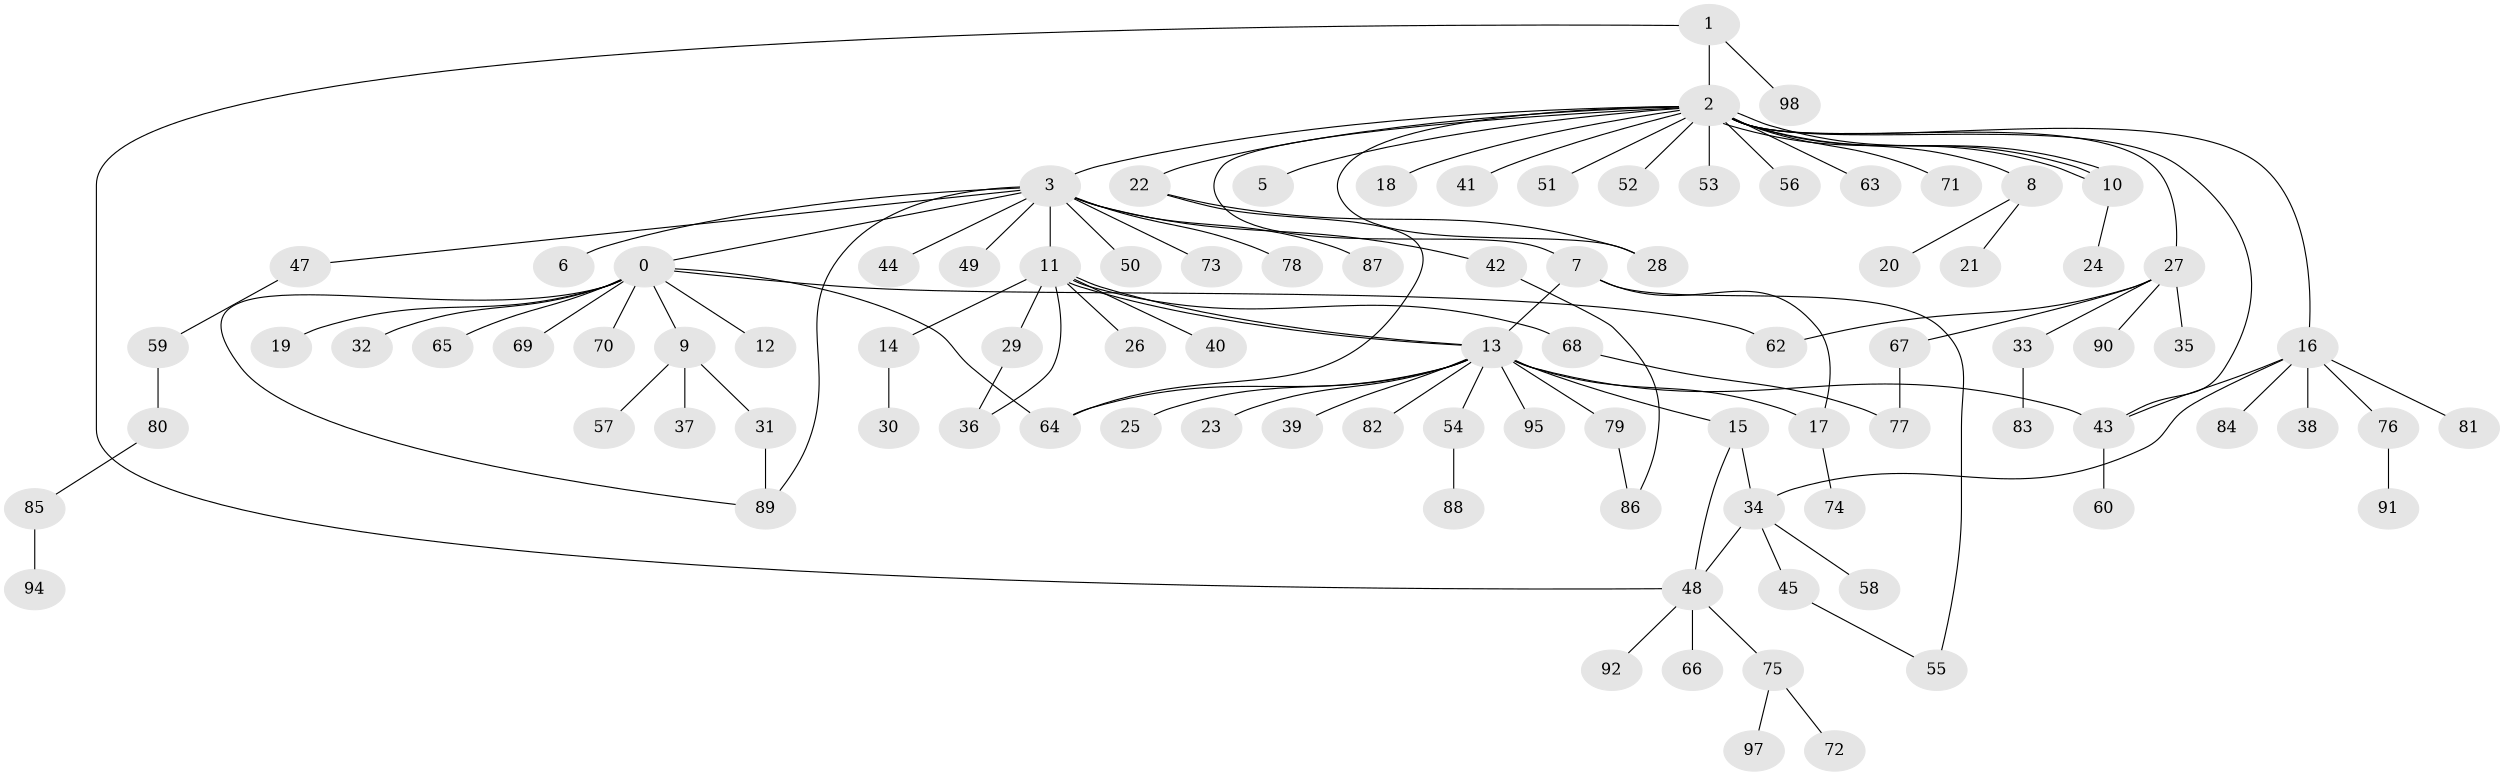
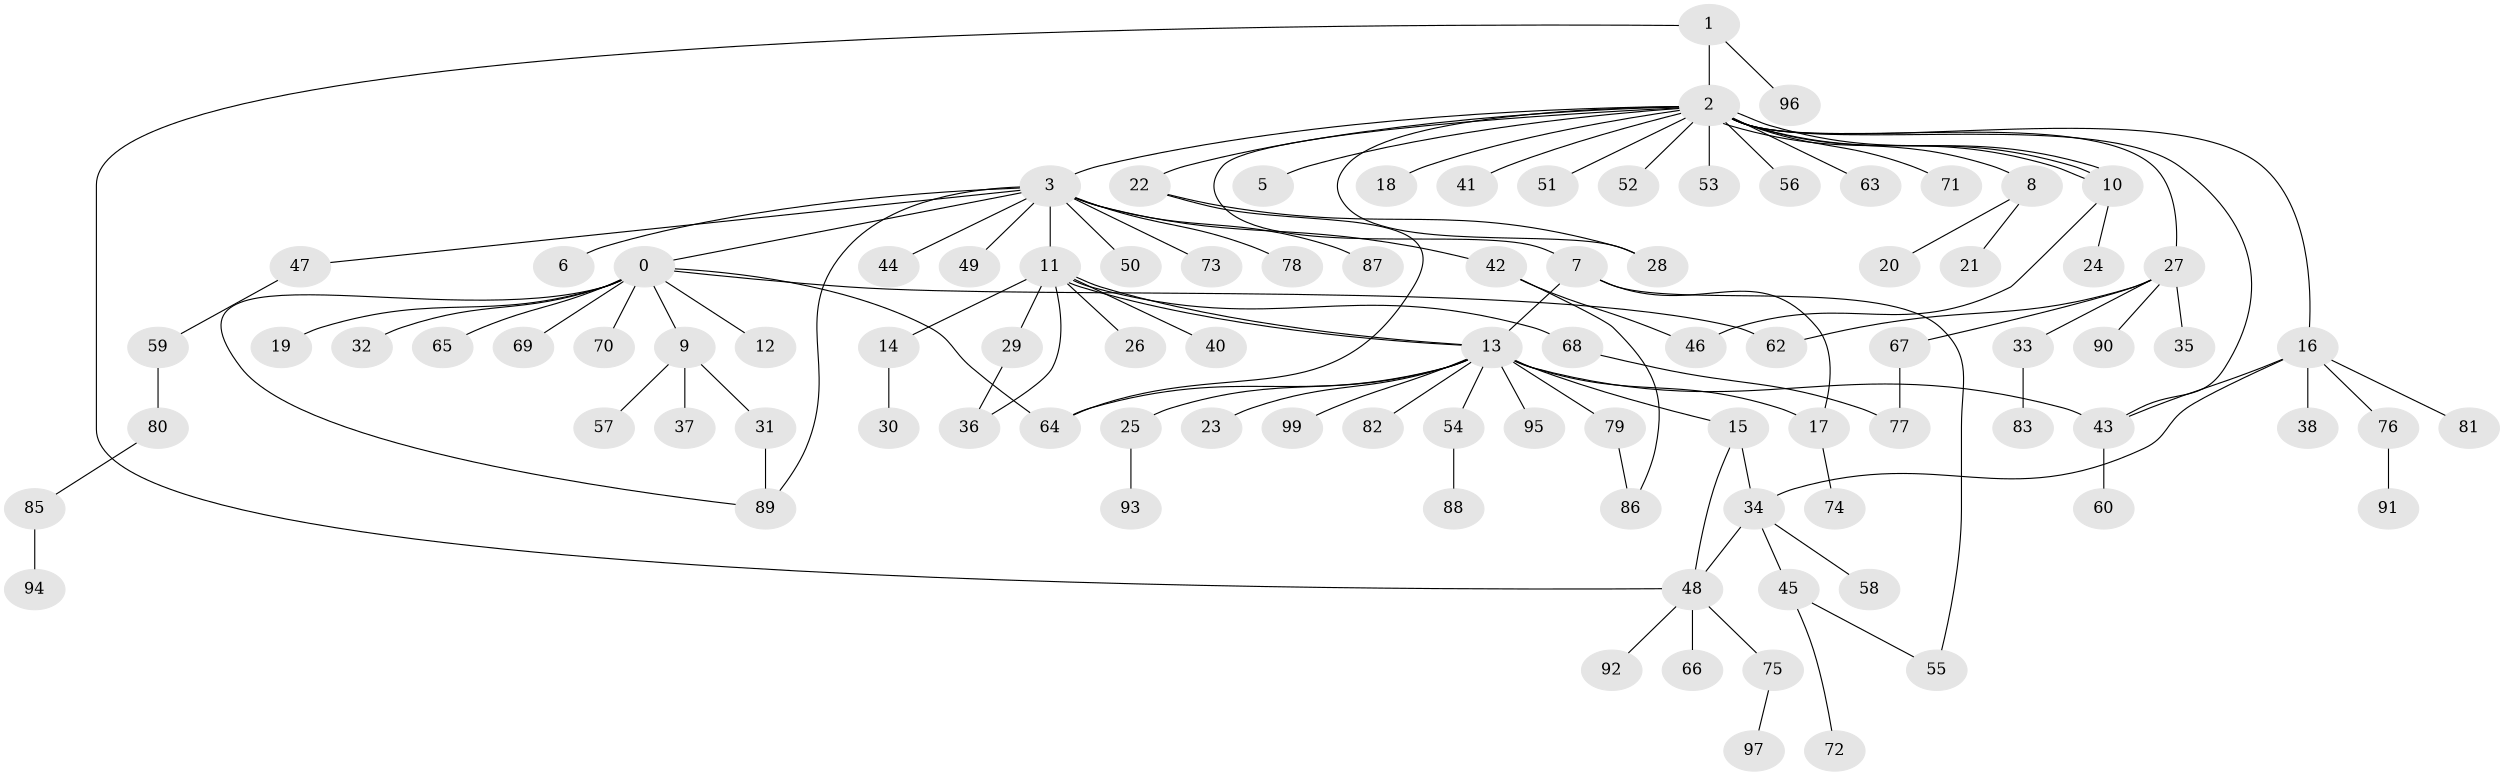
node "98": label "98" -> "96"
node "46": added
node "39": label "39" -> "99"
node "84": removed
node "93": added
edge "75" -- "72": now "45" -- "72"
